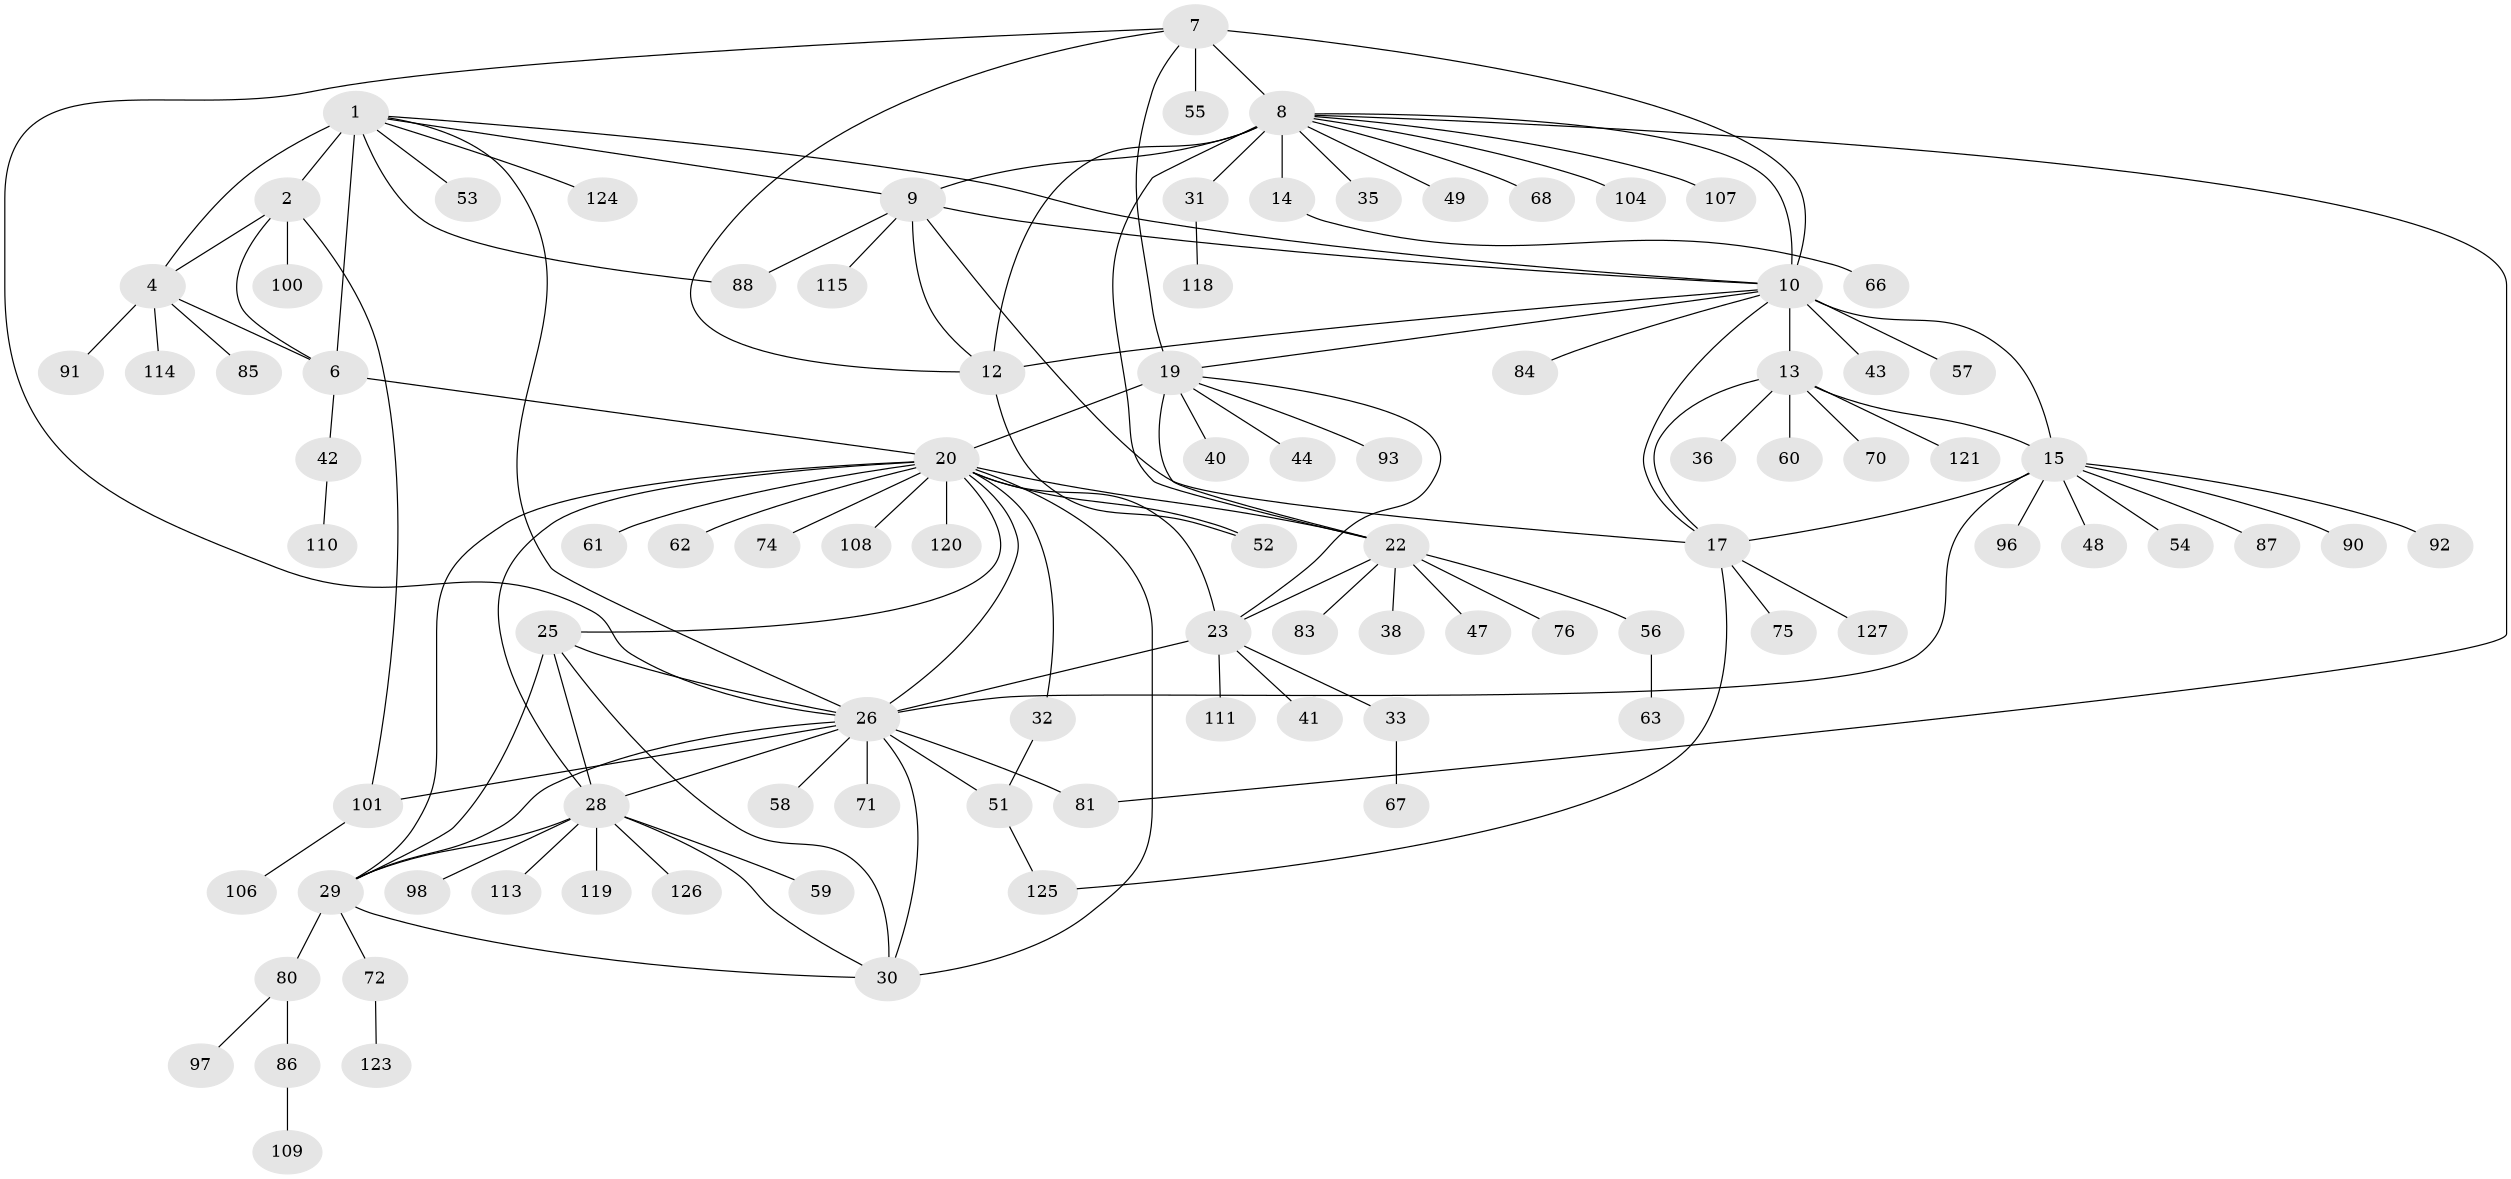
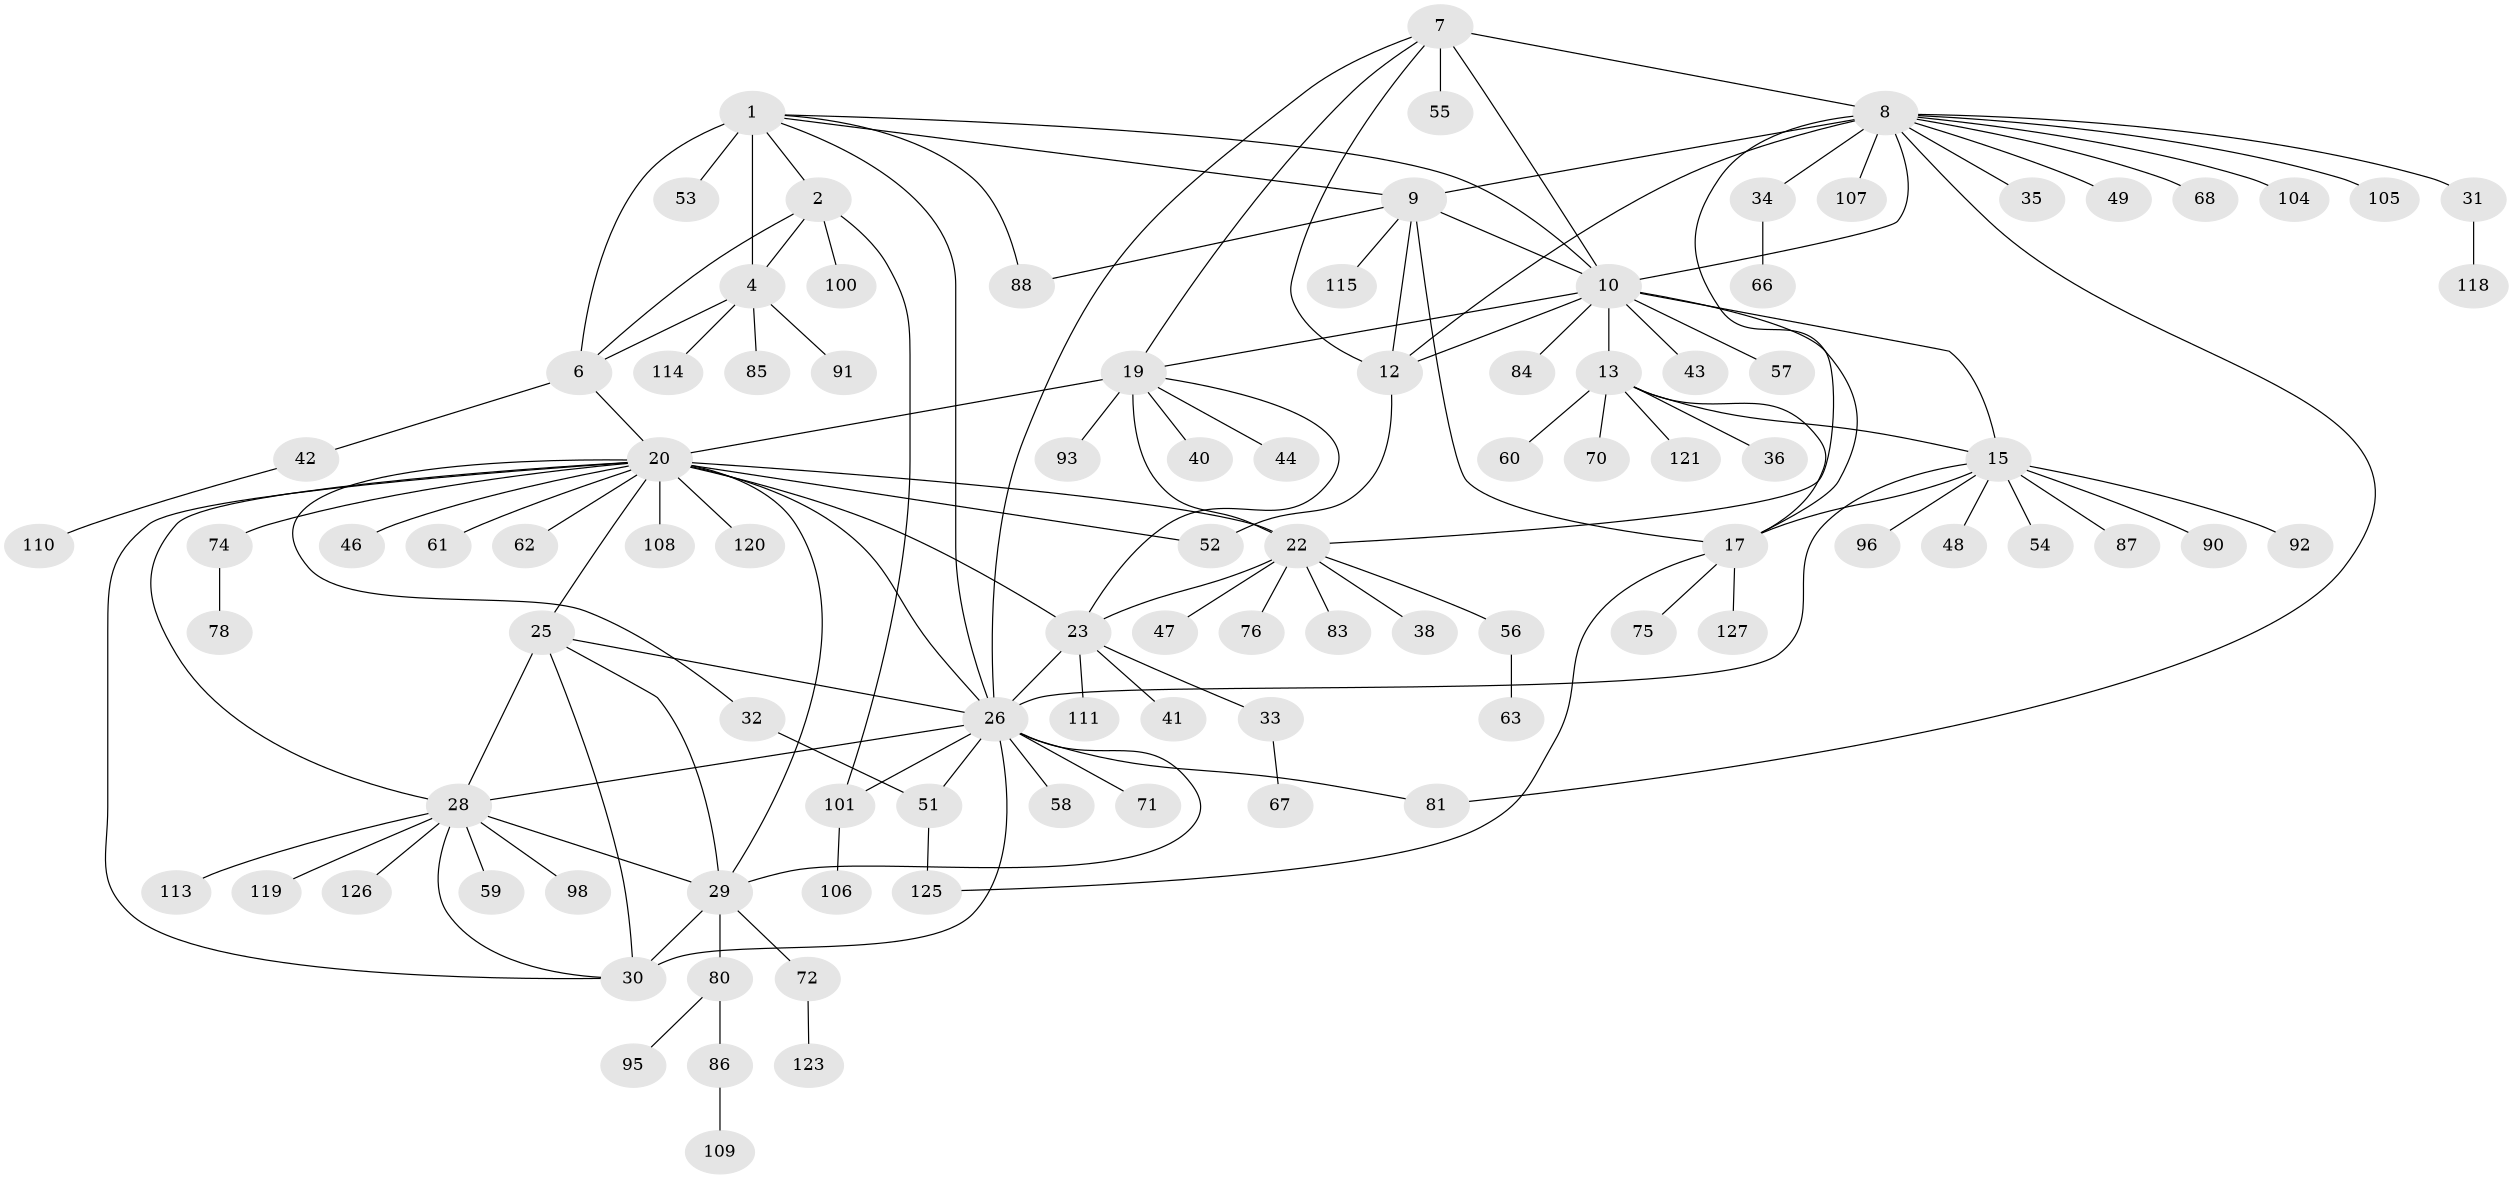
node "124": removed
node "14": label "14" -> "34"
node "105": added
node "46": added
node "78": added
node "97": label "97" -> "95"
